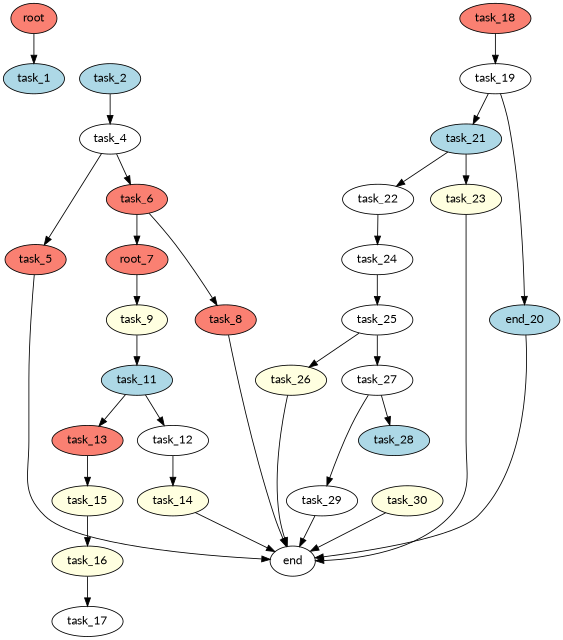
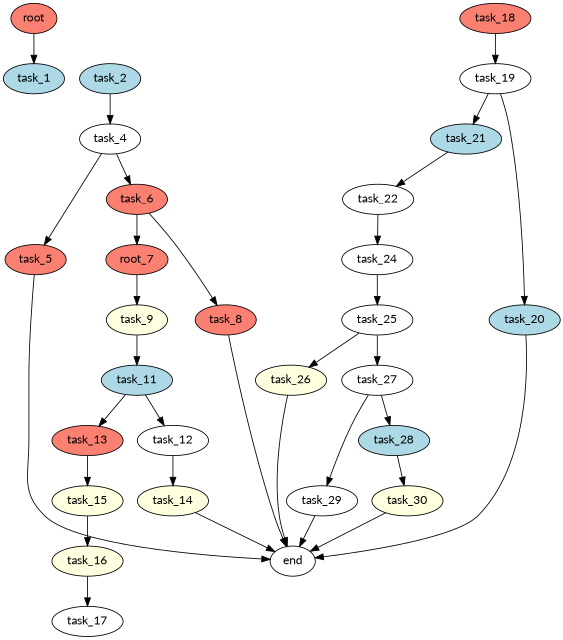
node "task_23": removed
node "end_20": label "end_20" -> "task_20"
edge "task_28" -> "task_30": added
